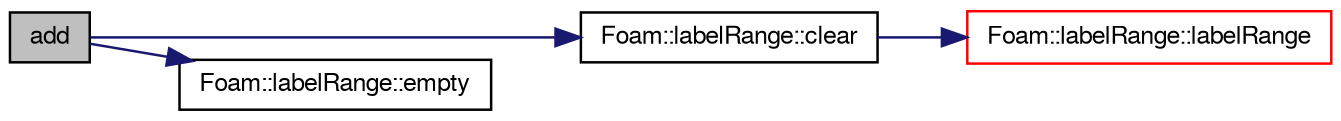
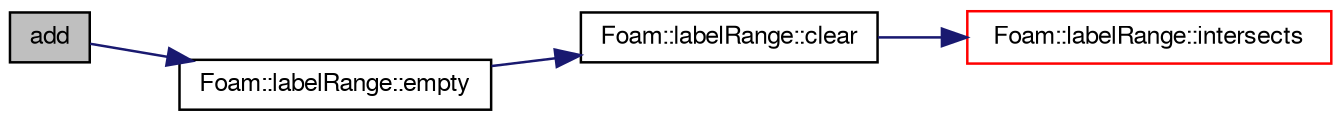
edge "add" -> "Foam::labelRange::clear": now "Foam::labelRange::empty" -> "Foam::labelRange::clear"
node "Foam::labelRange::labelRange": label "Foam::labelRange::labelRange" -> "Foam::labelRange::intersects"
